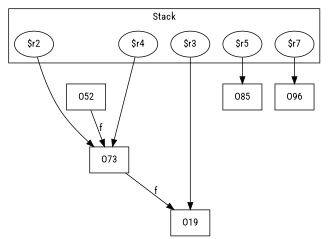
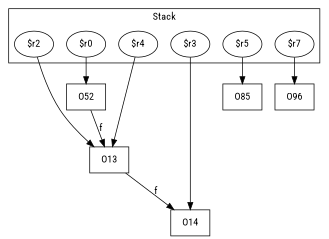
node "$r0": added
node "O73": label "O73" -> "O13"
node "O19": label "O19" -> "O14"
